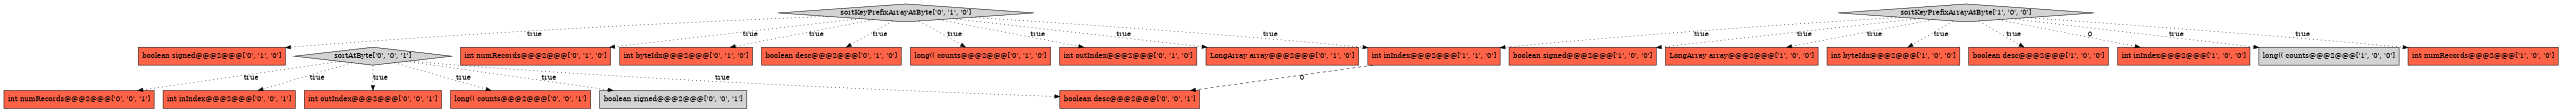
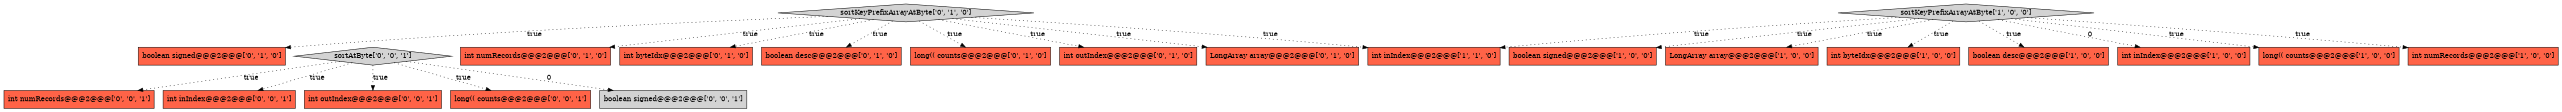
node "long(( counts@@@2@@@['1', '0', '0']": fillcolor lightgray -> tomato
edge "sortAtByte['0', '0', '1']" -> "boolean signed@@@2@@@['0', '0', '1']": label "true" -> "0"
node "boolean desc@@@2@@@['0', '0', '1']": removed
